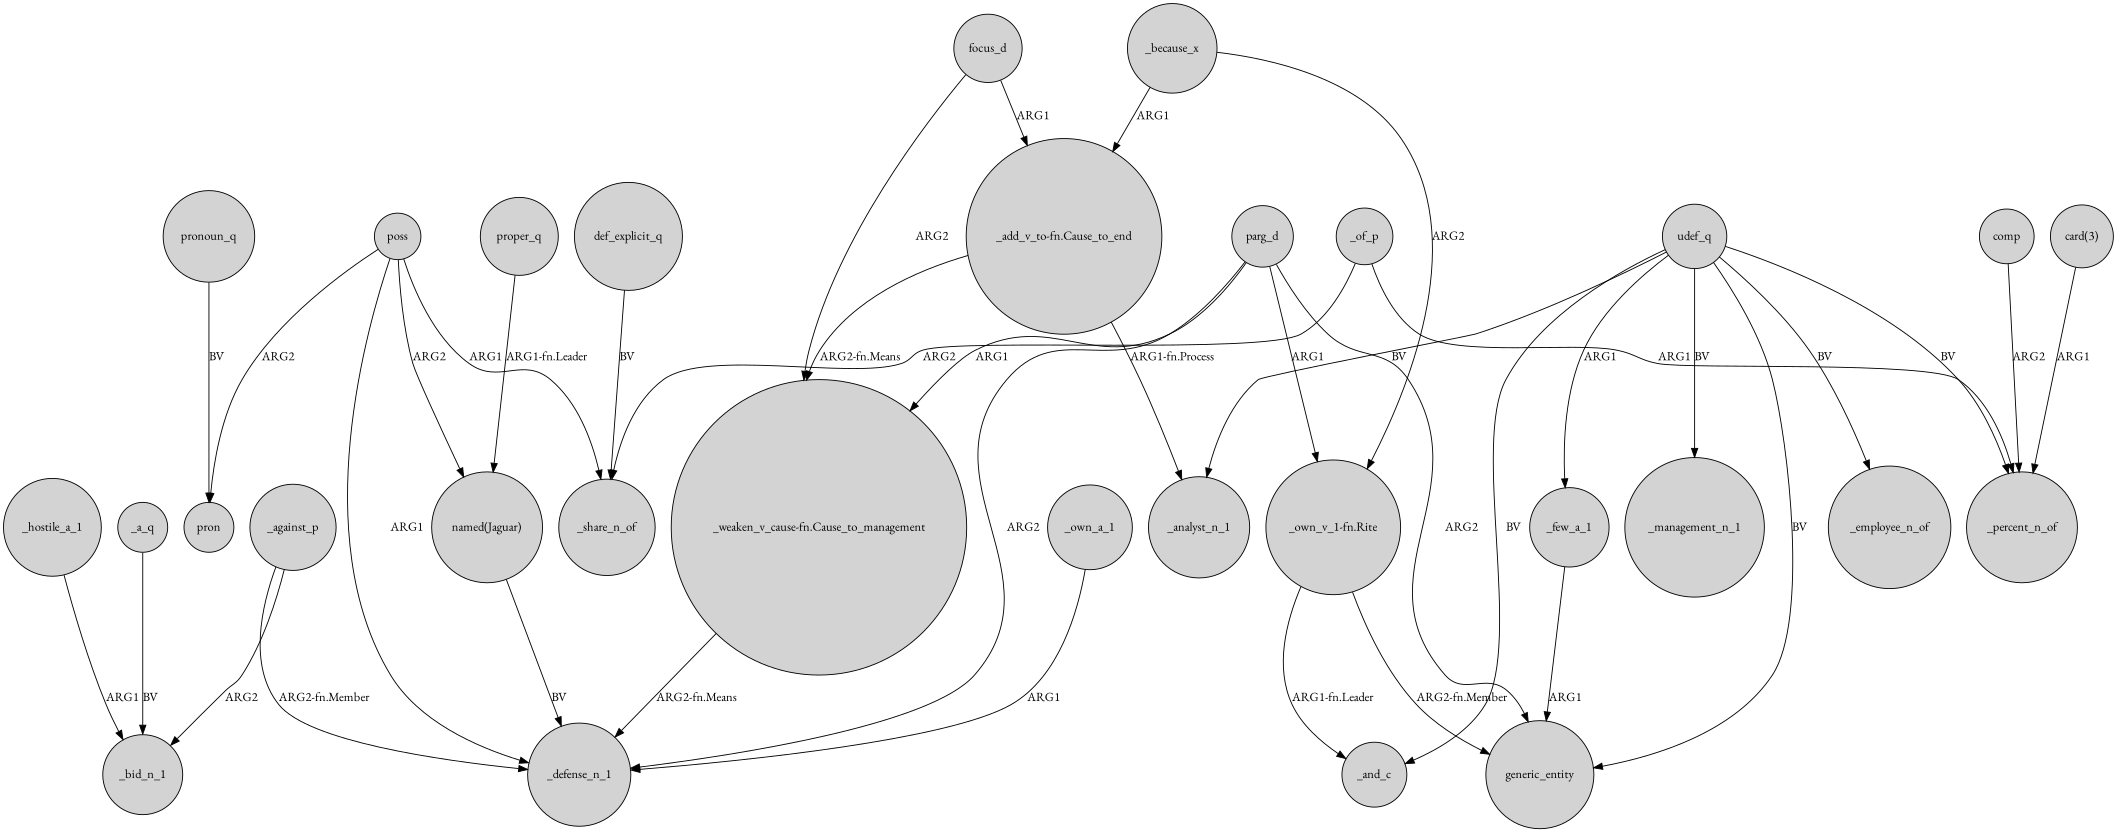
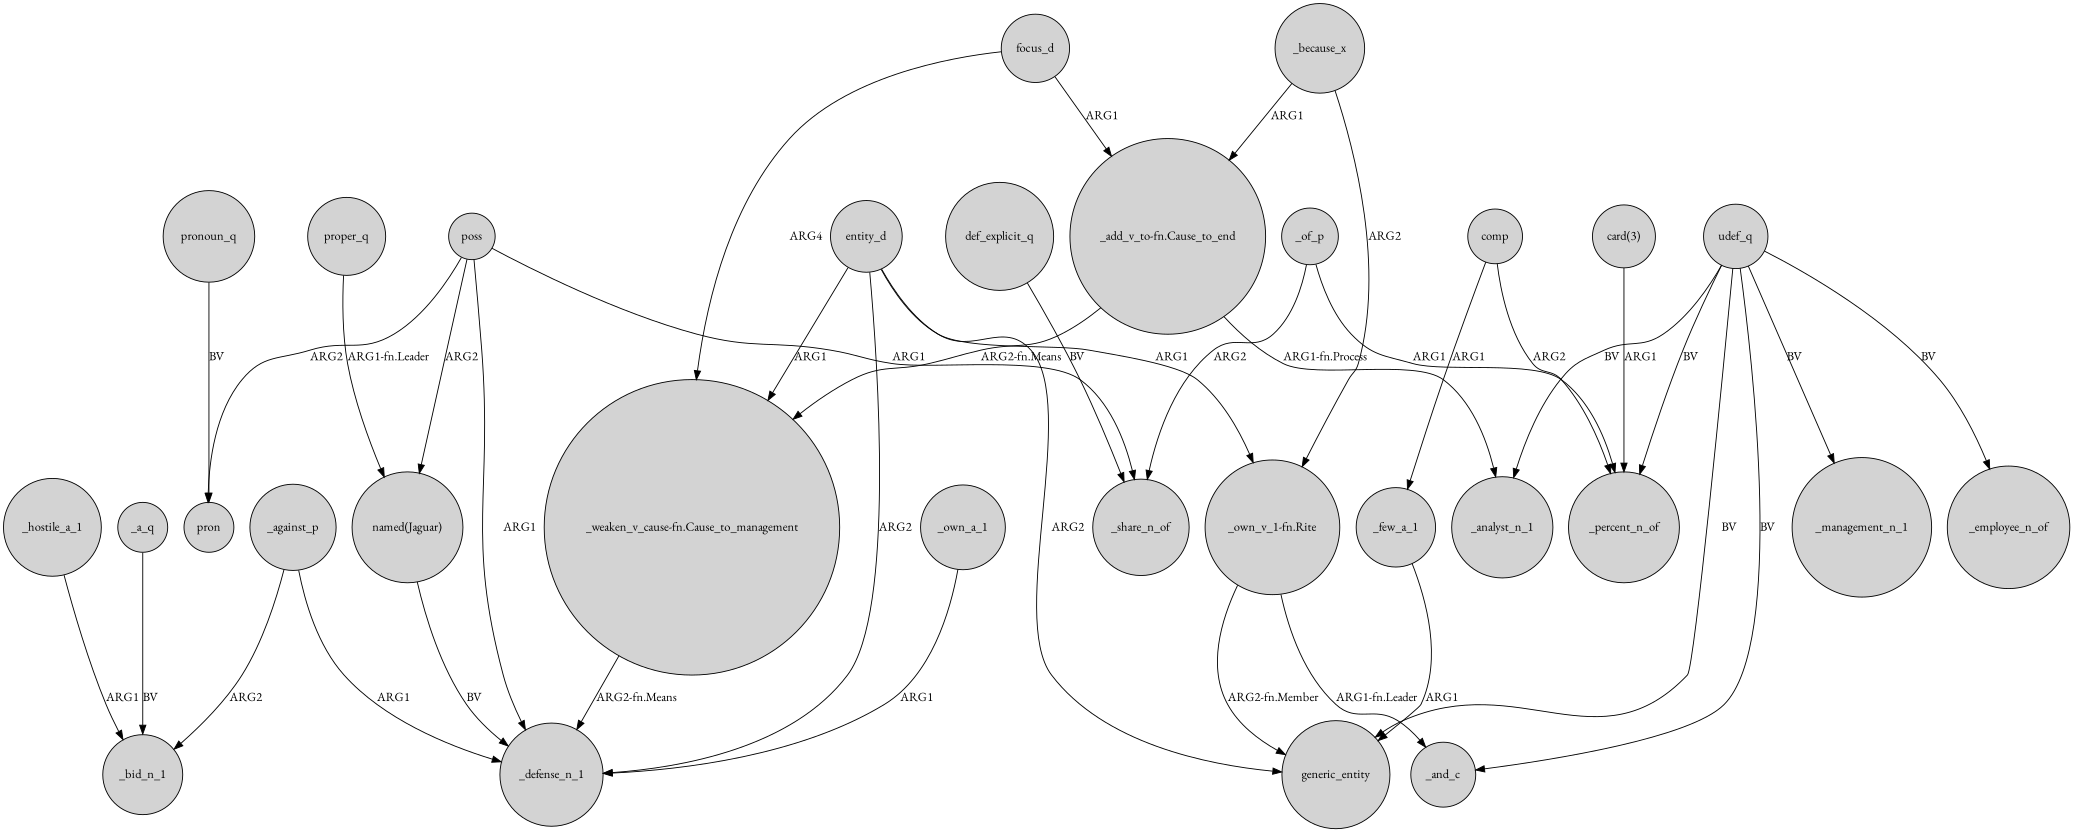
edge "focus_d" -> "_weaken_v_cause-fn.Cause_to_management": label "ARG2" -> "ARG4"
node "parg_d": label "parg_d" -> "entity_d"
edge "udef_q" -> "_few_a_1": now "comp" -> "_few_a_1"
edge "_against_p" -> "_defense_n_1": label "ARG2-fn.Member" -> "ARG1"
